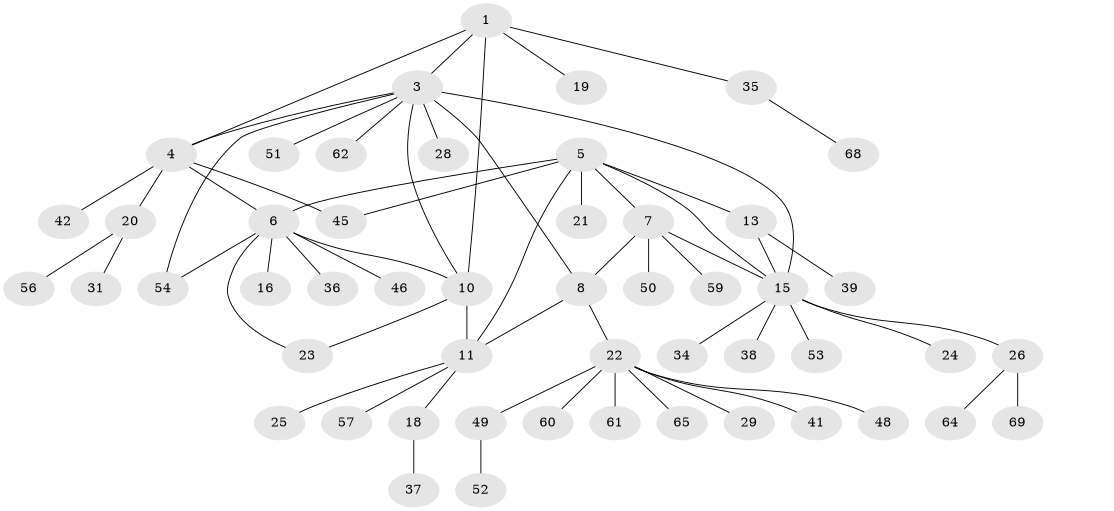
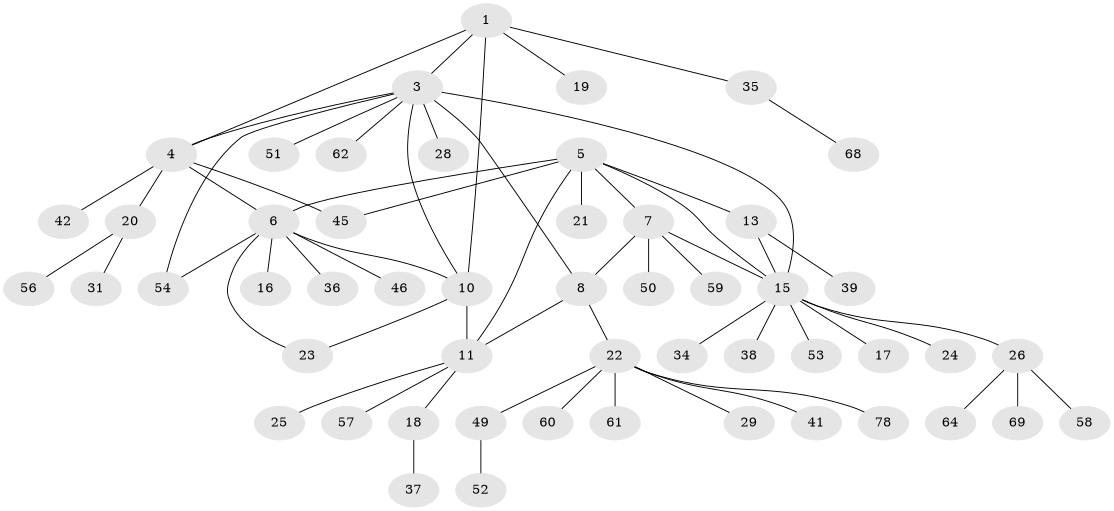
node "17": added
node "65": removed
node "48": label "48" -> "78"
node "58": added
